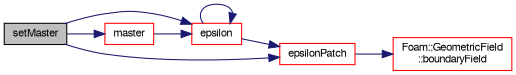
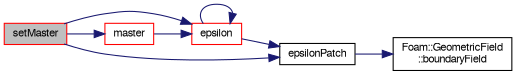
node "setMaster": color black -> red
node "epsilonPatch": color red -> black
node "Foam::GeometricField ::boundaryField": color red -> black
